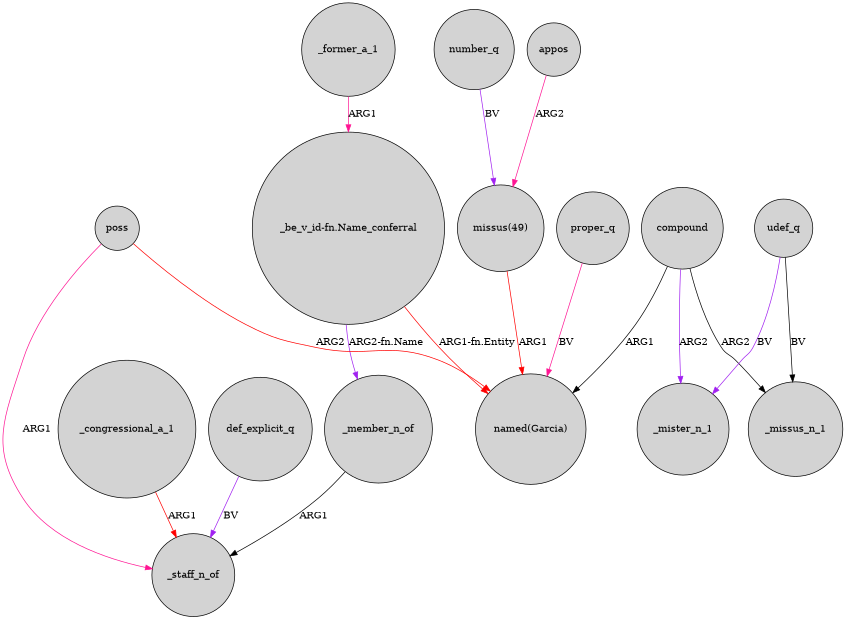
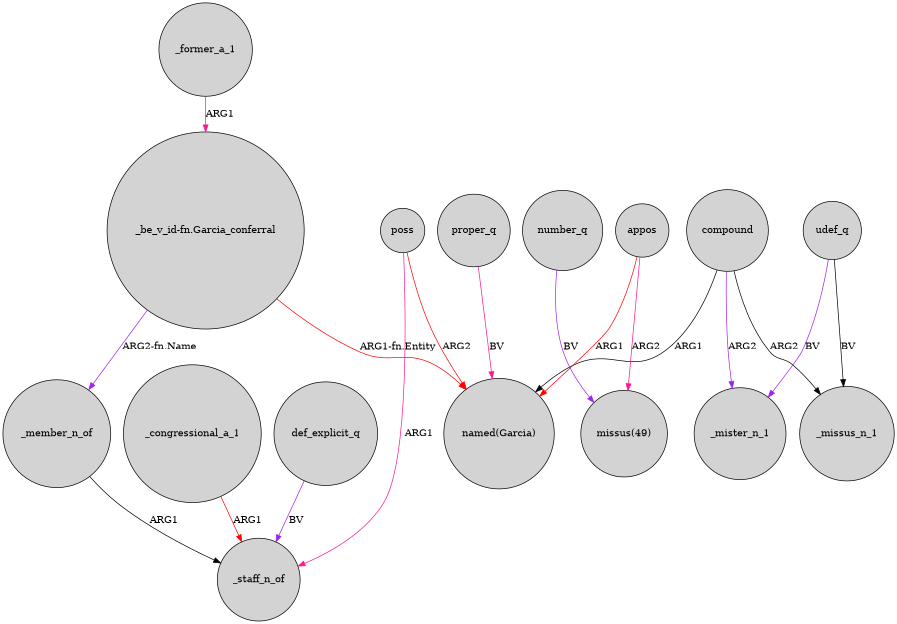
node "_be_v_id-fn.Name_conferral": label "_be_v_id-fn.Name_conferral" -> "_be_v_id-fn.Garcia_conferral"
edge "missus(49)" -> "named(Garcia)": now "appos" -> "named(Garcia)"
